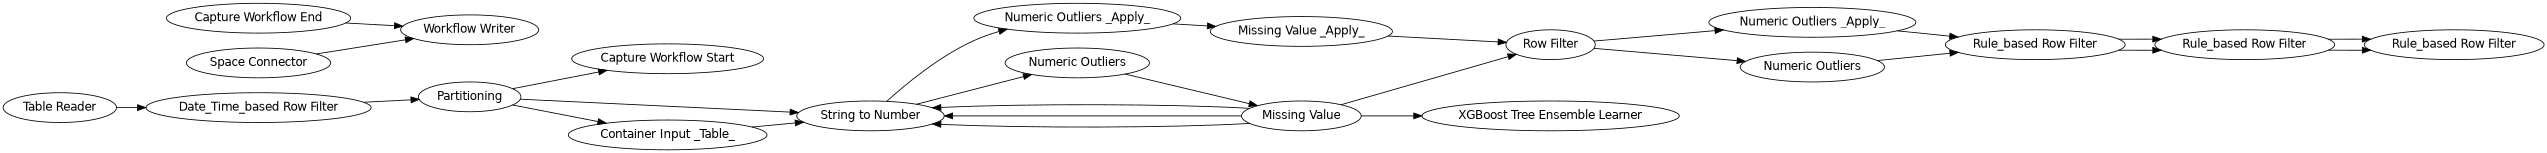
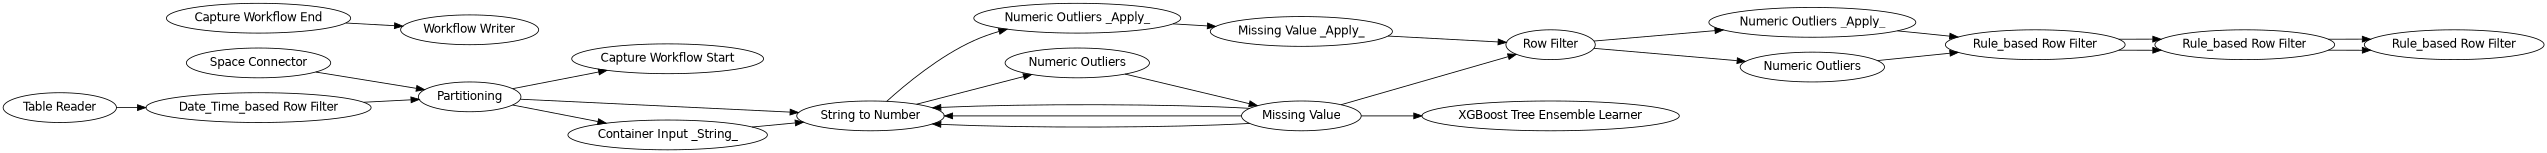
edge "Space Connector" -> "Workflow Writer": now "Space Connector" -> "Partitioning"
node "Container Input _Table_": label "Container Input _Table_" -> "Container Input _String_"
